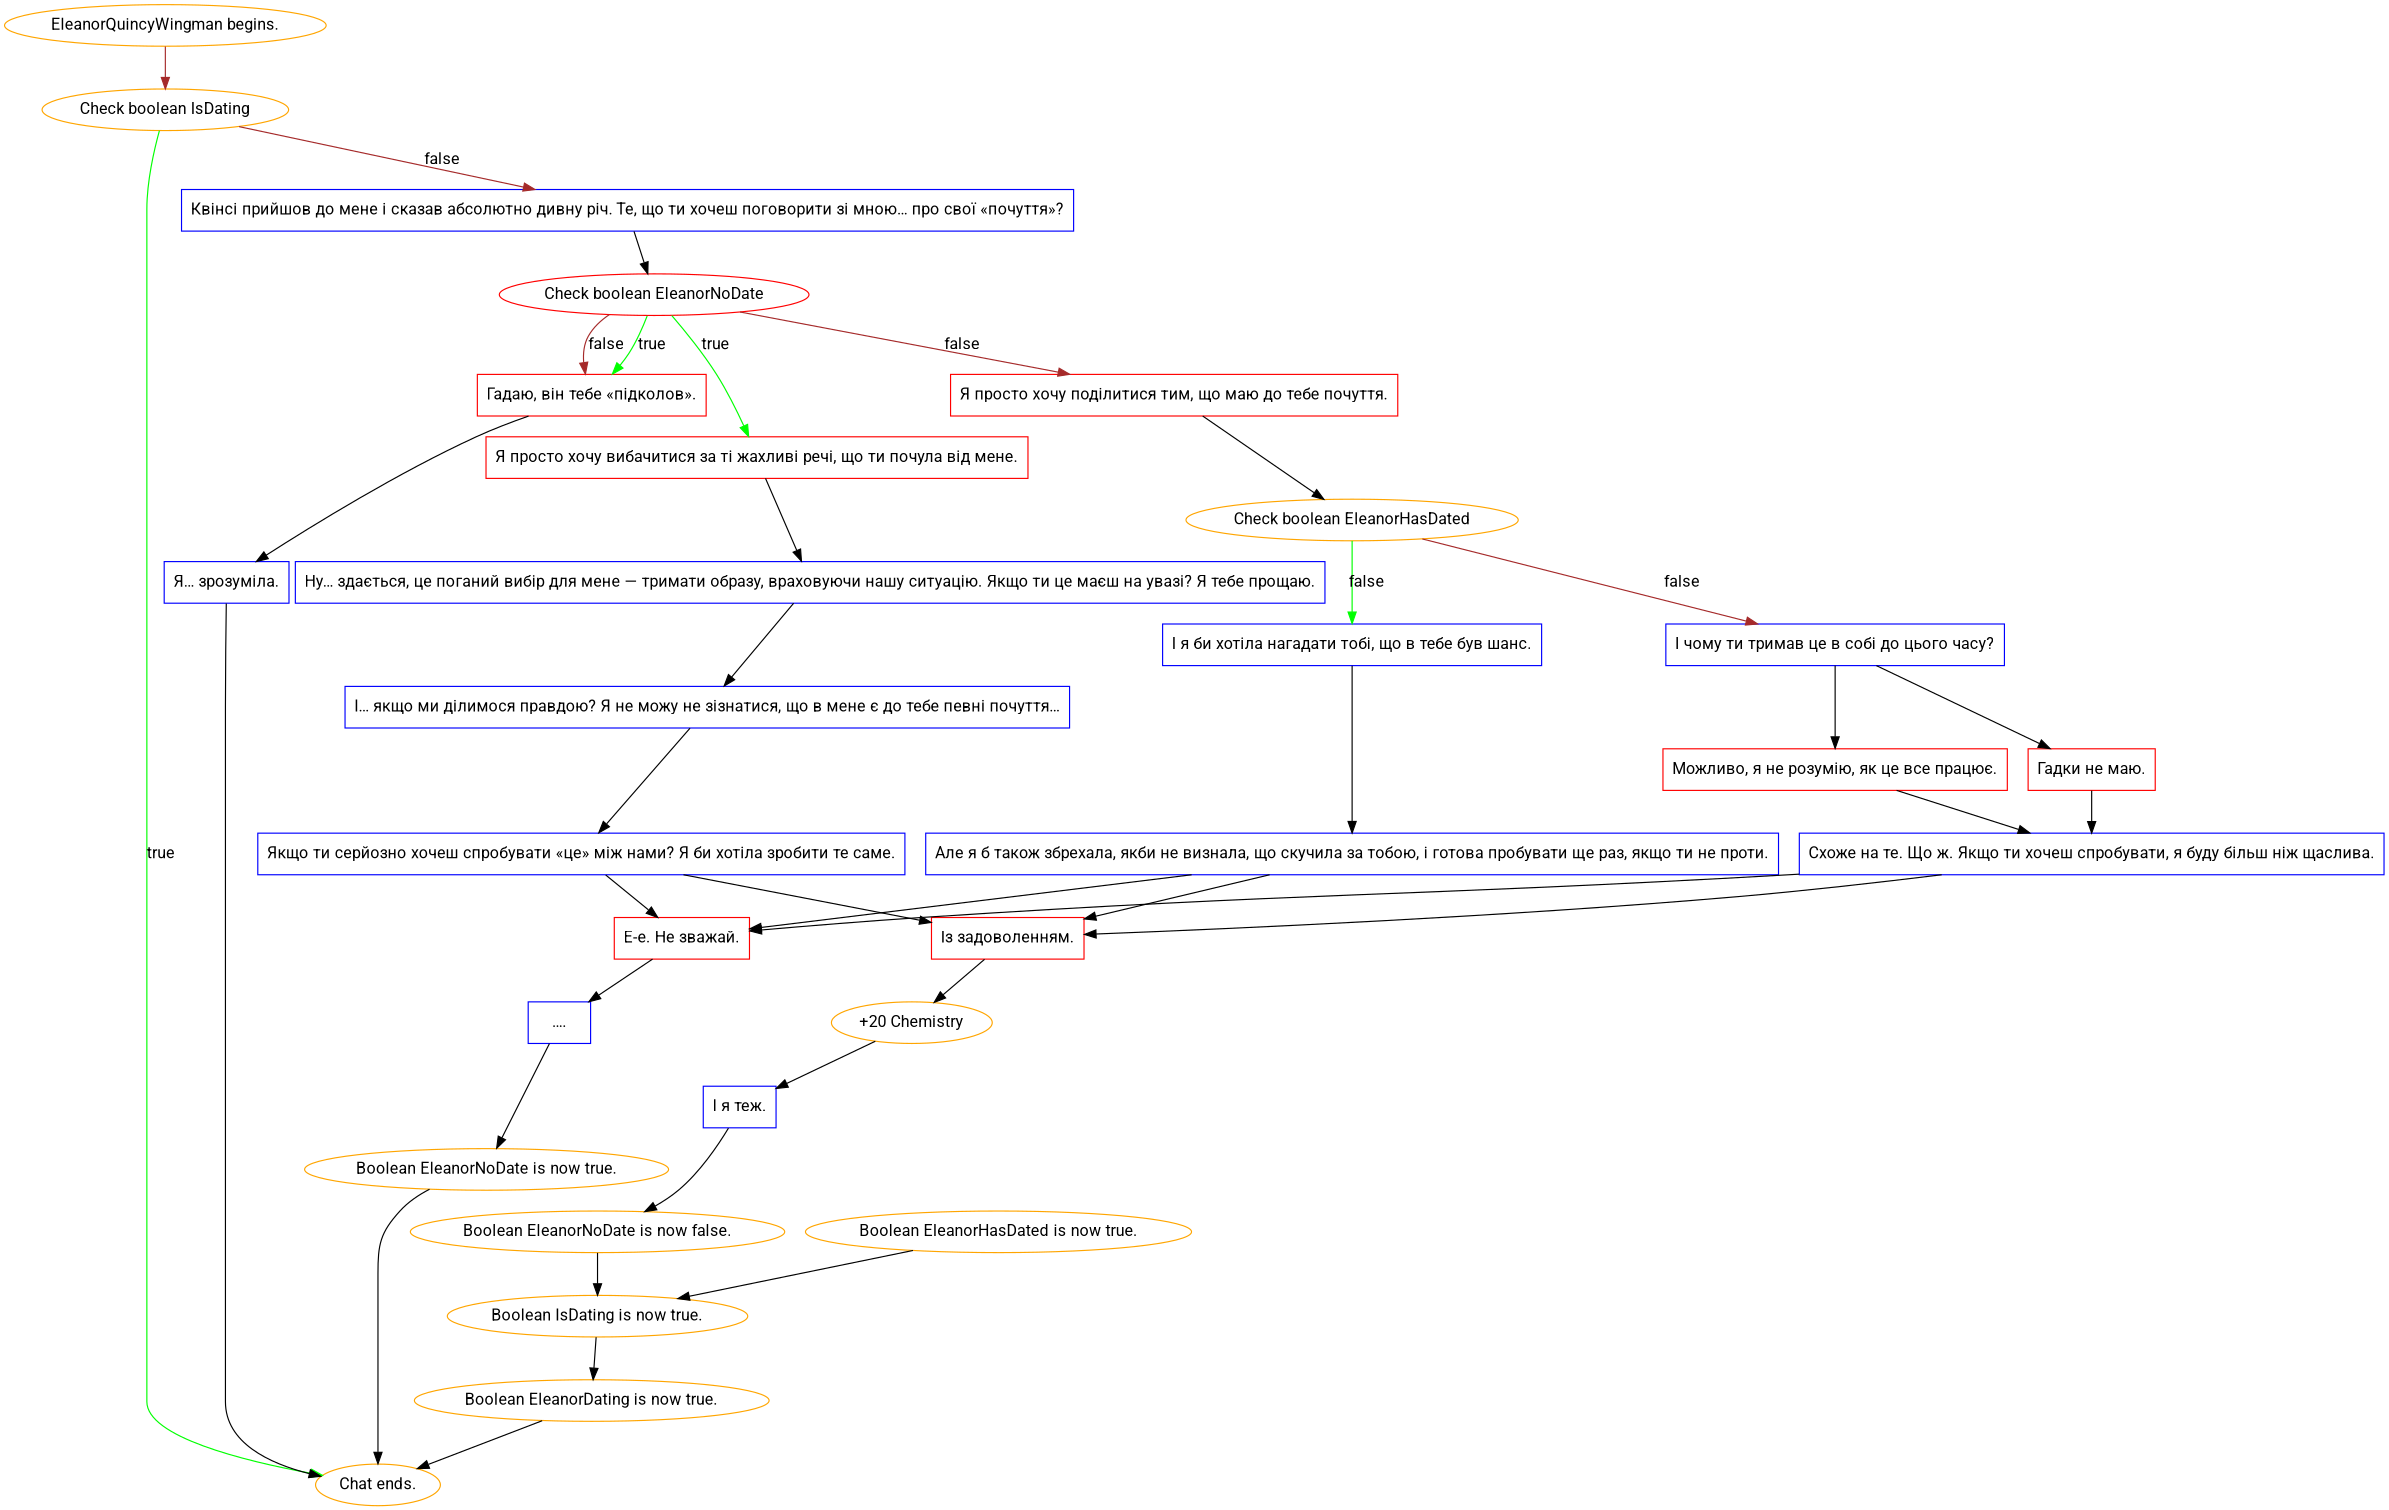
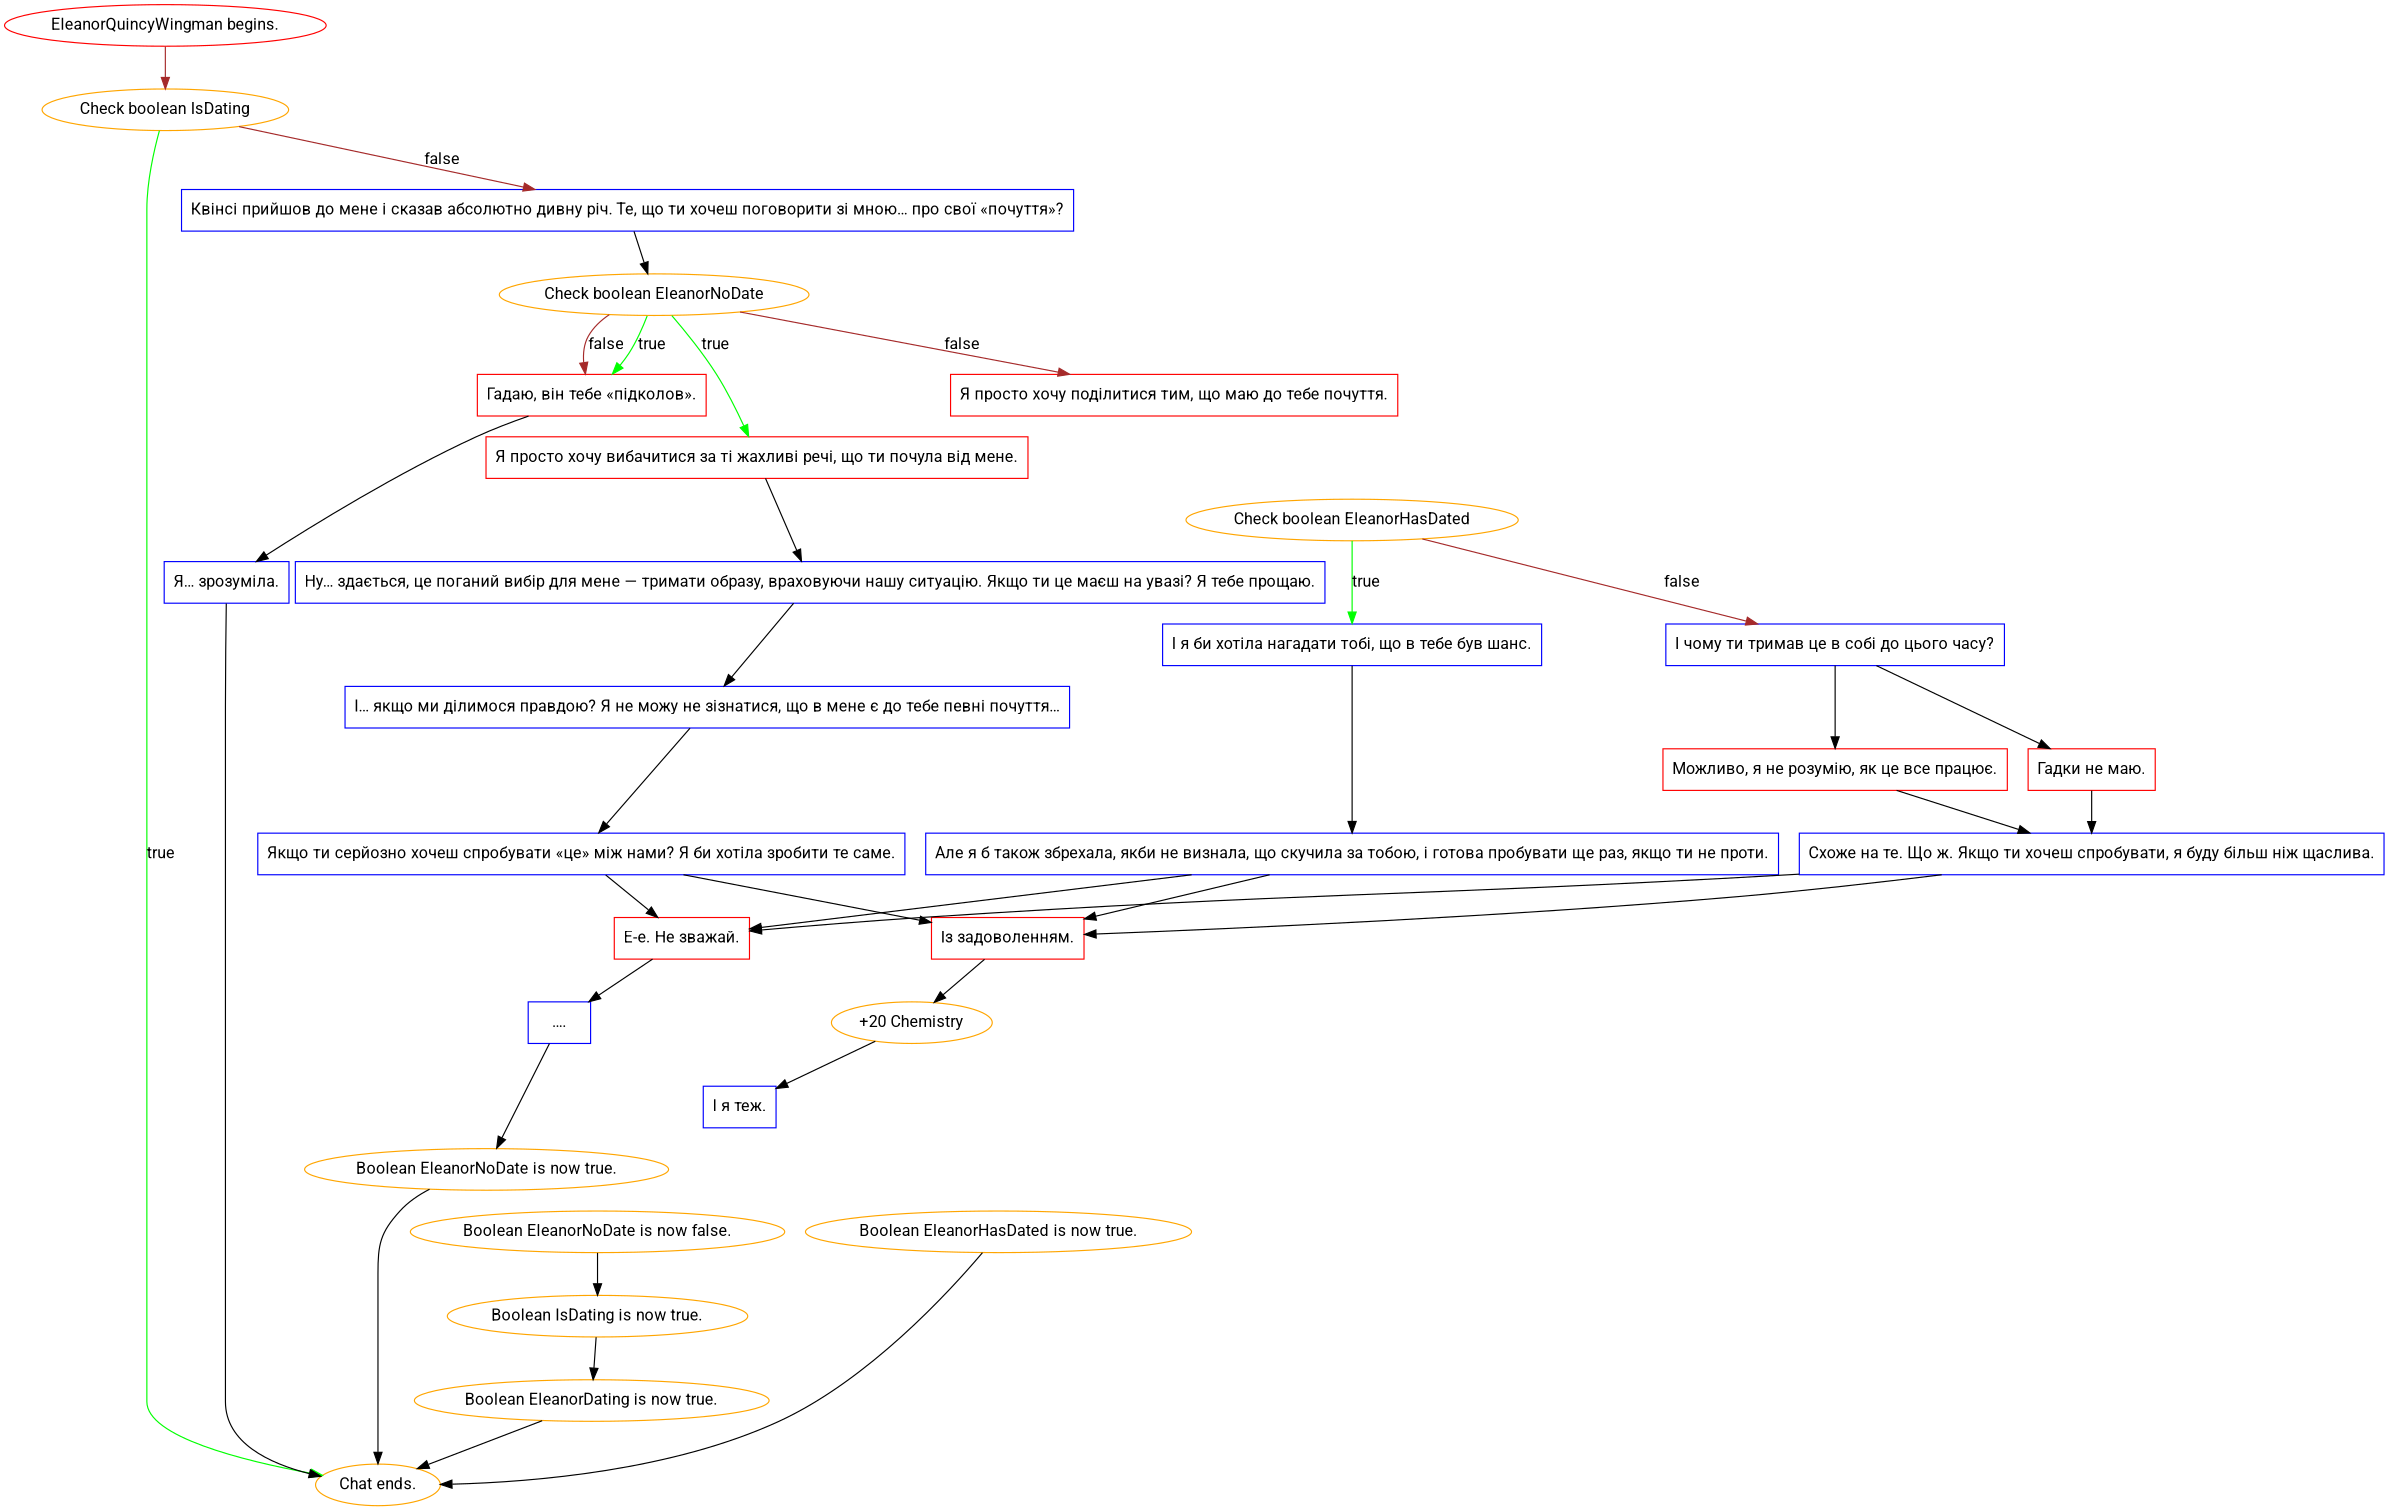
node "EleanorQuincyWingman begins.": color orange -> red
node "Check boolean EleanorNoDate": color red -> orange
edge "Я просто хочу поділитися тим, що маю до тебе почуття." -> "Check boolean EleanorHasDated": removed
edge "Check boolean EleanorHasDated" -> "І я би хотіла нагадати тобі, що в тебе був шанс.": label "false" -> "true"
edge "І я теж." -> "Boolean EleanorNoDate is now false.": removed
edge "Boolean EleanorHasDated is now true." -> "Boolean IsDating is now true.": now "Boolean EleanorHasDated is now true." -> "Chat ends."
